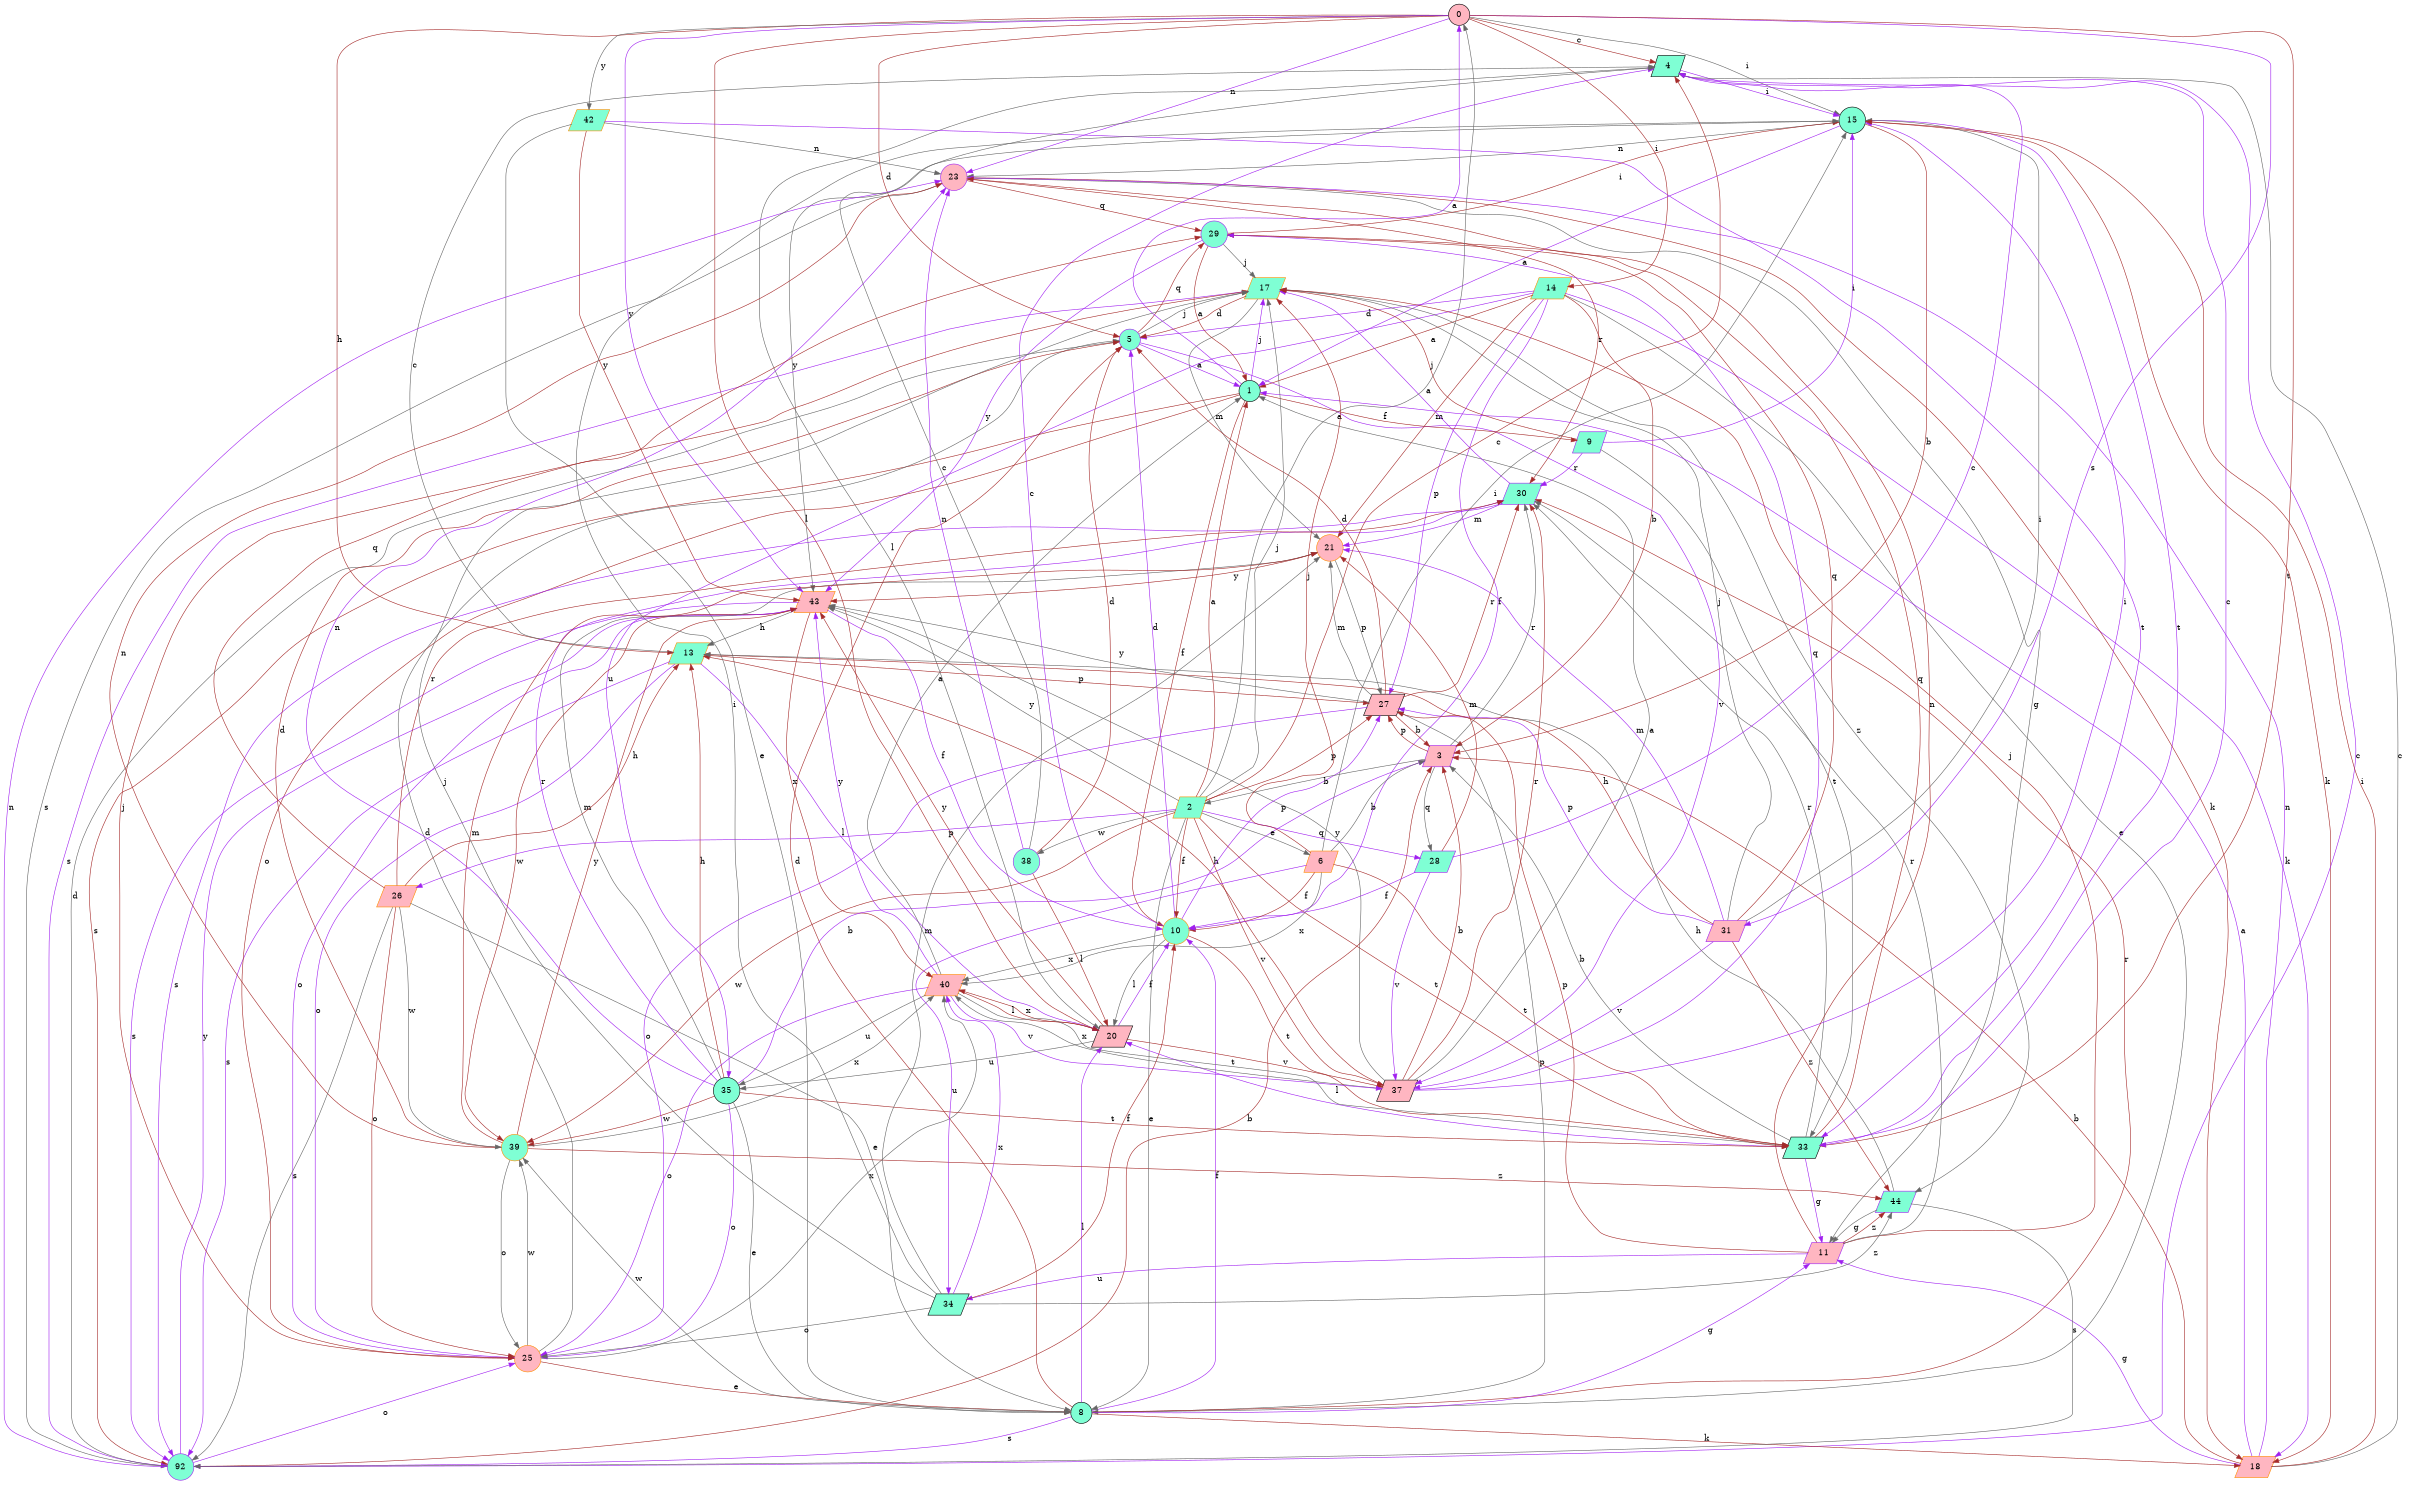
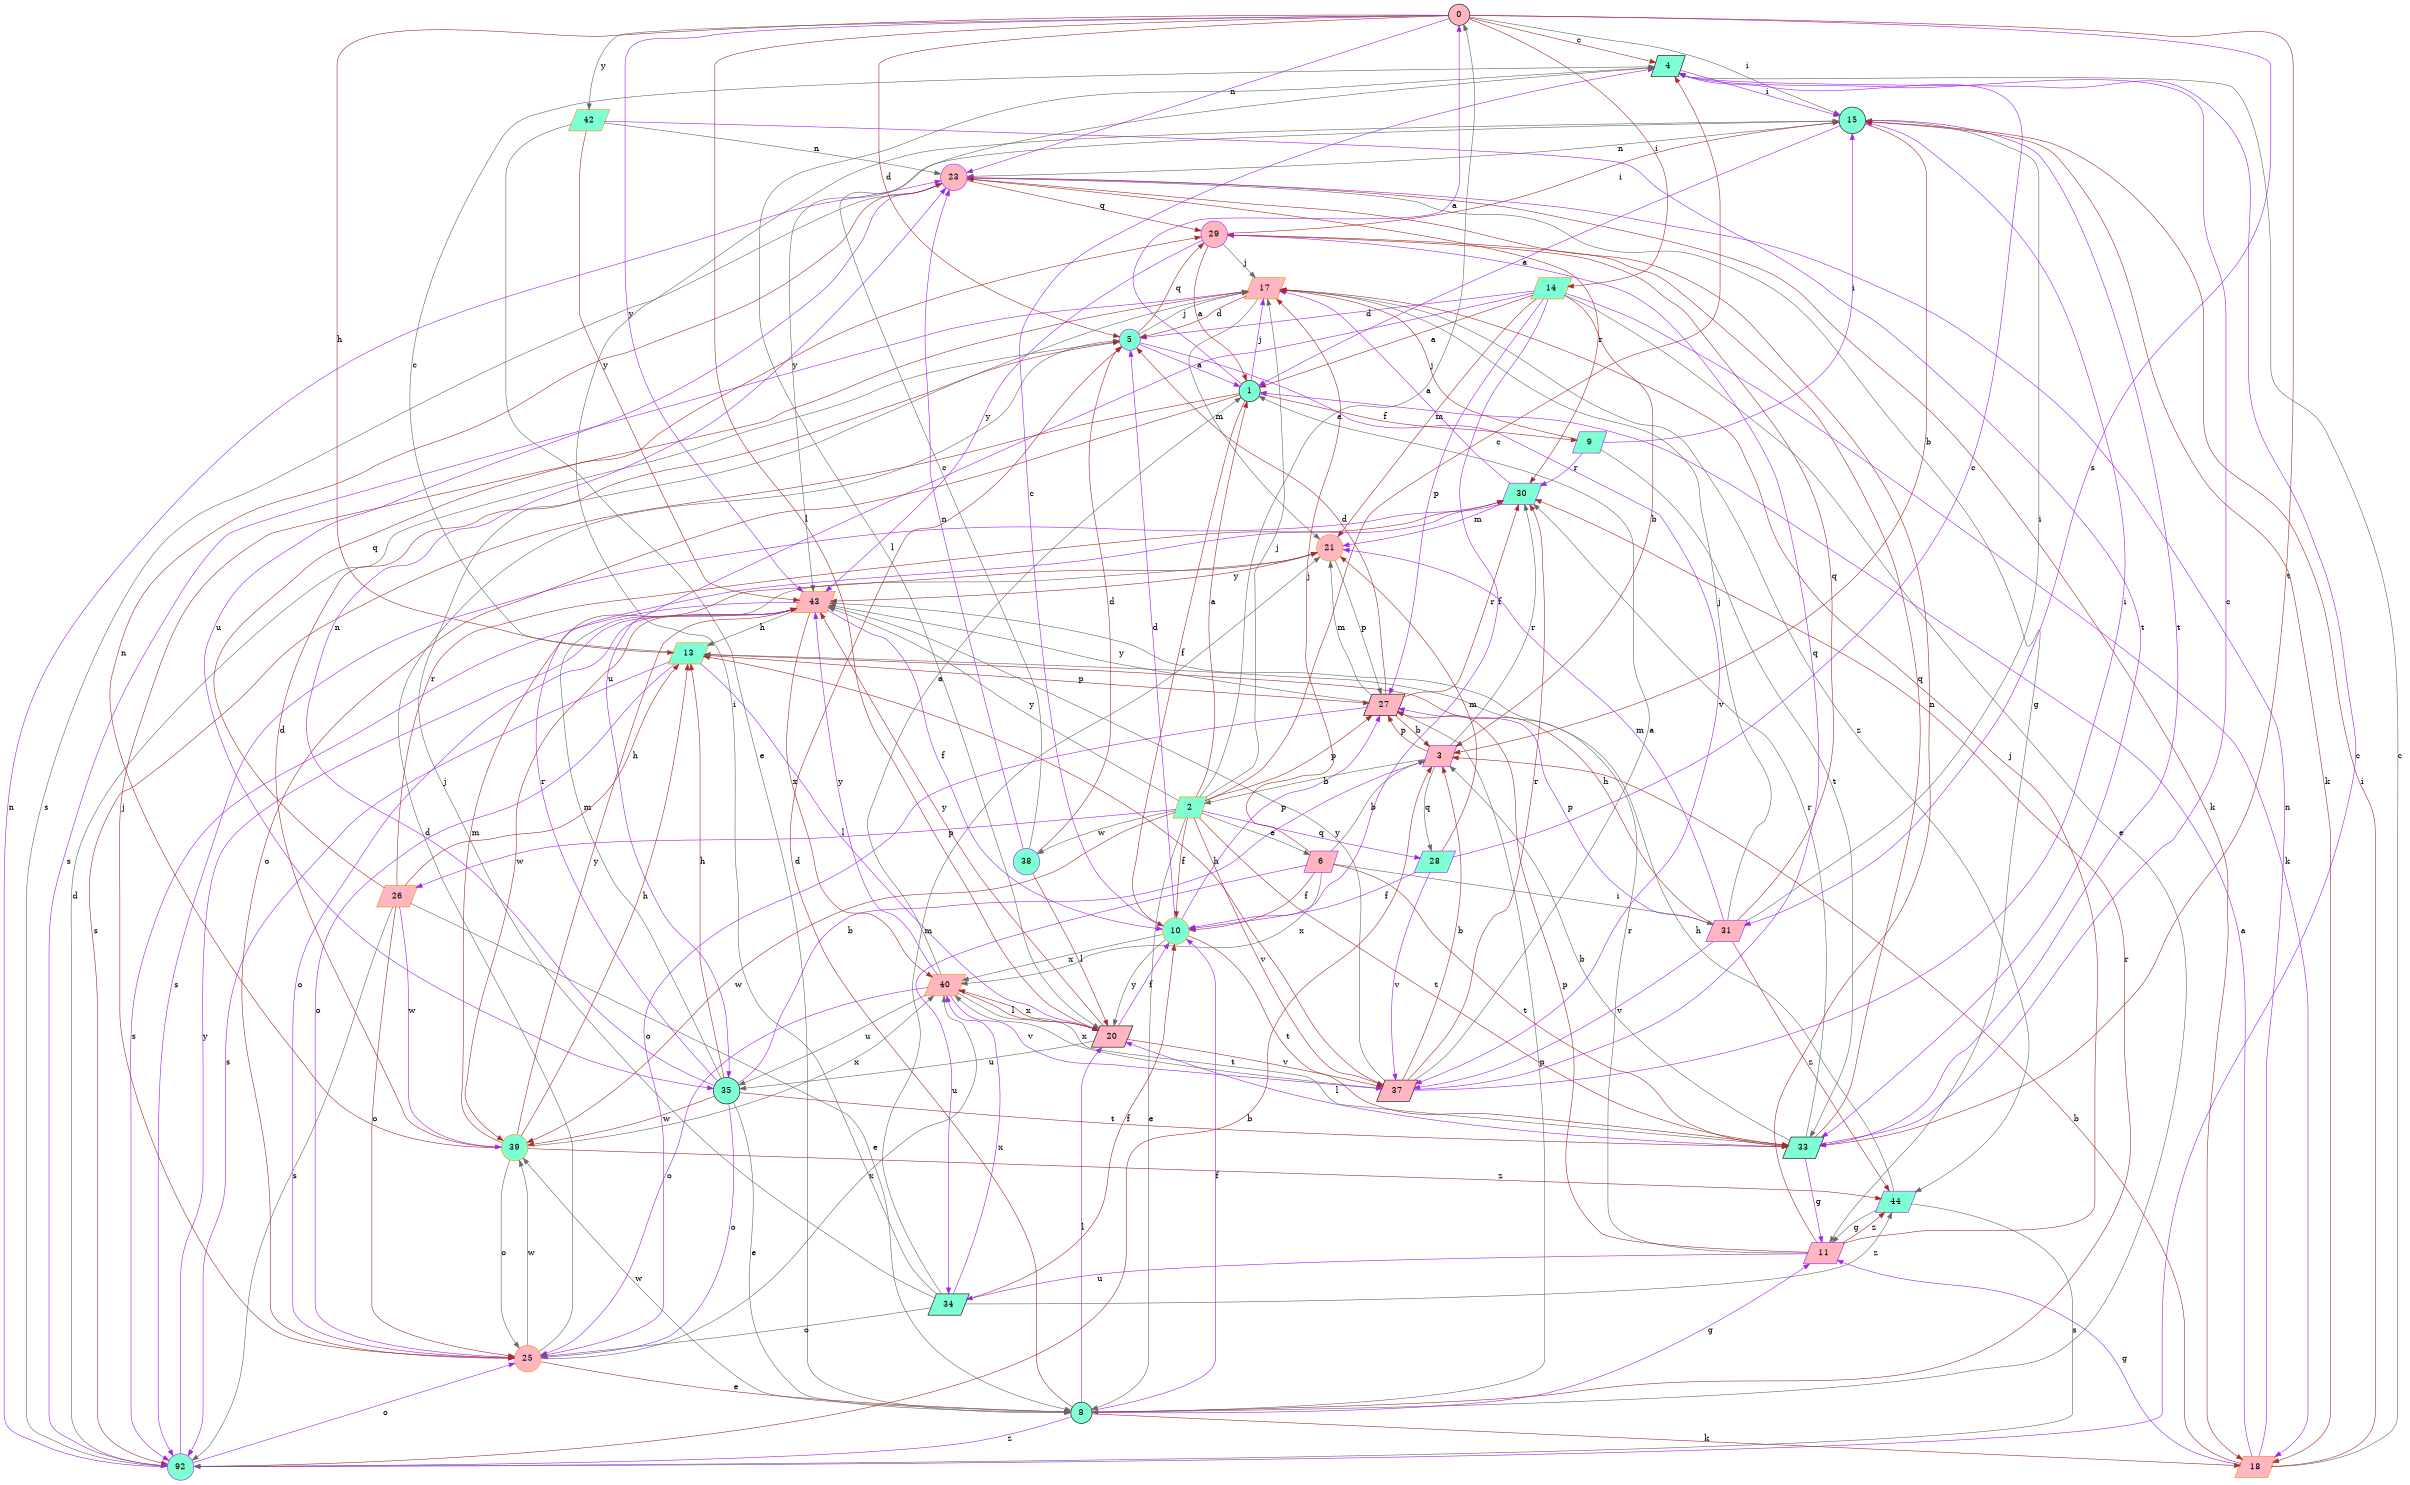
node "29": fillcolor aquamarine -> lightpink
node "17": fillcolor aquamarine -> lightpink
edge "6" -> "15": now "6" -> "31"
edge "23" -> "35": added, label "u"
edge "11" -> "30": now "11" -> "43"
node "6": color darkorange -> purple
edge "39" -> "13": added, label "h"
edge "10" -> "20": label "l" -> "y"
edge "26" -> "39": color gray40 -> purple
edge "8" -> "92": label "s" -> "z"
